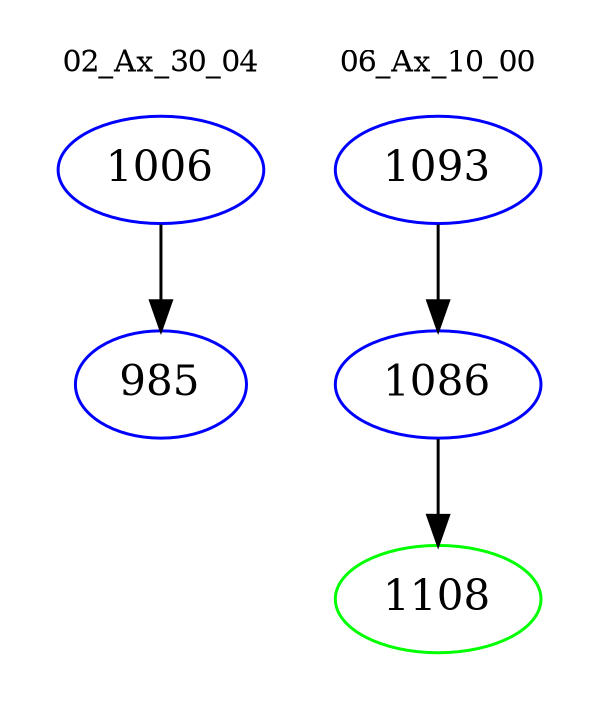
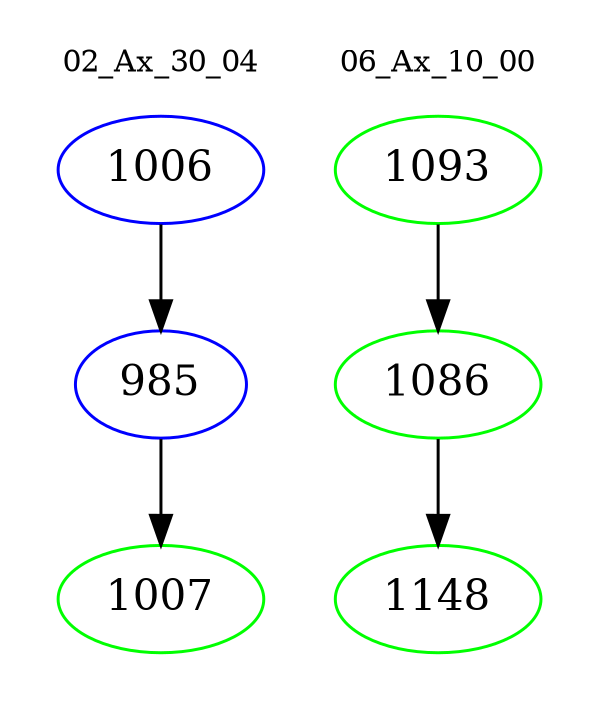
node "1093": color blue -> green
node "1086": color blue -> green
node "1007": added
node "1108": label "1108" -> "1148"
